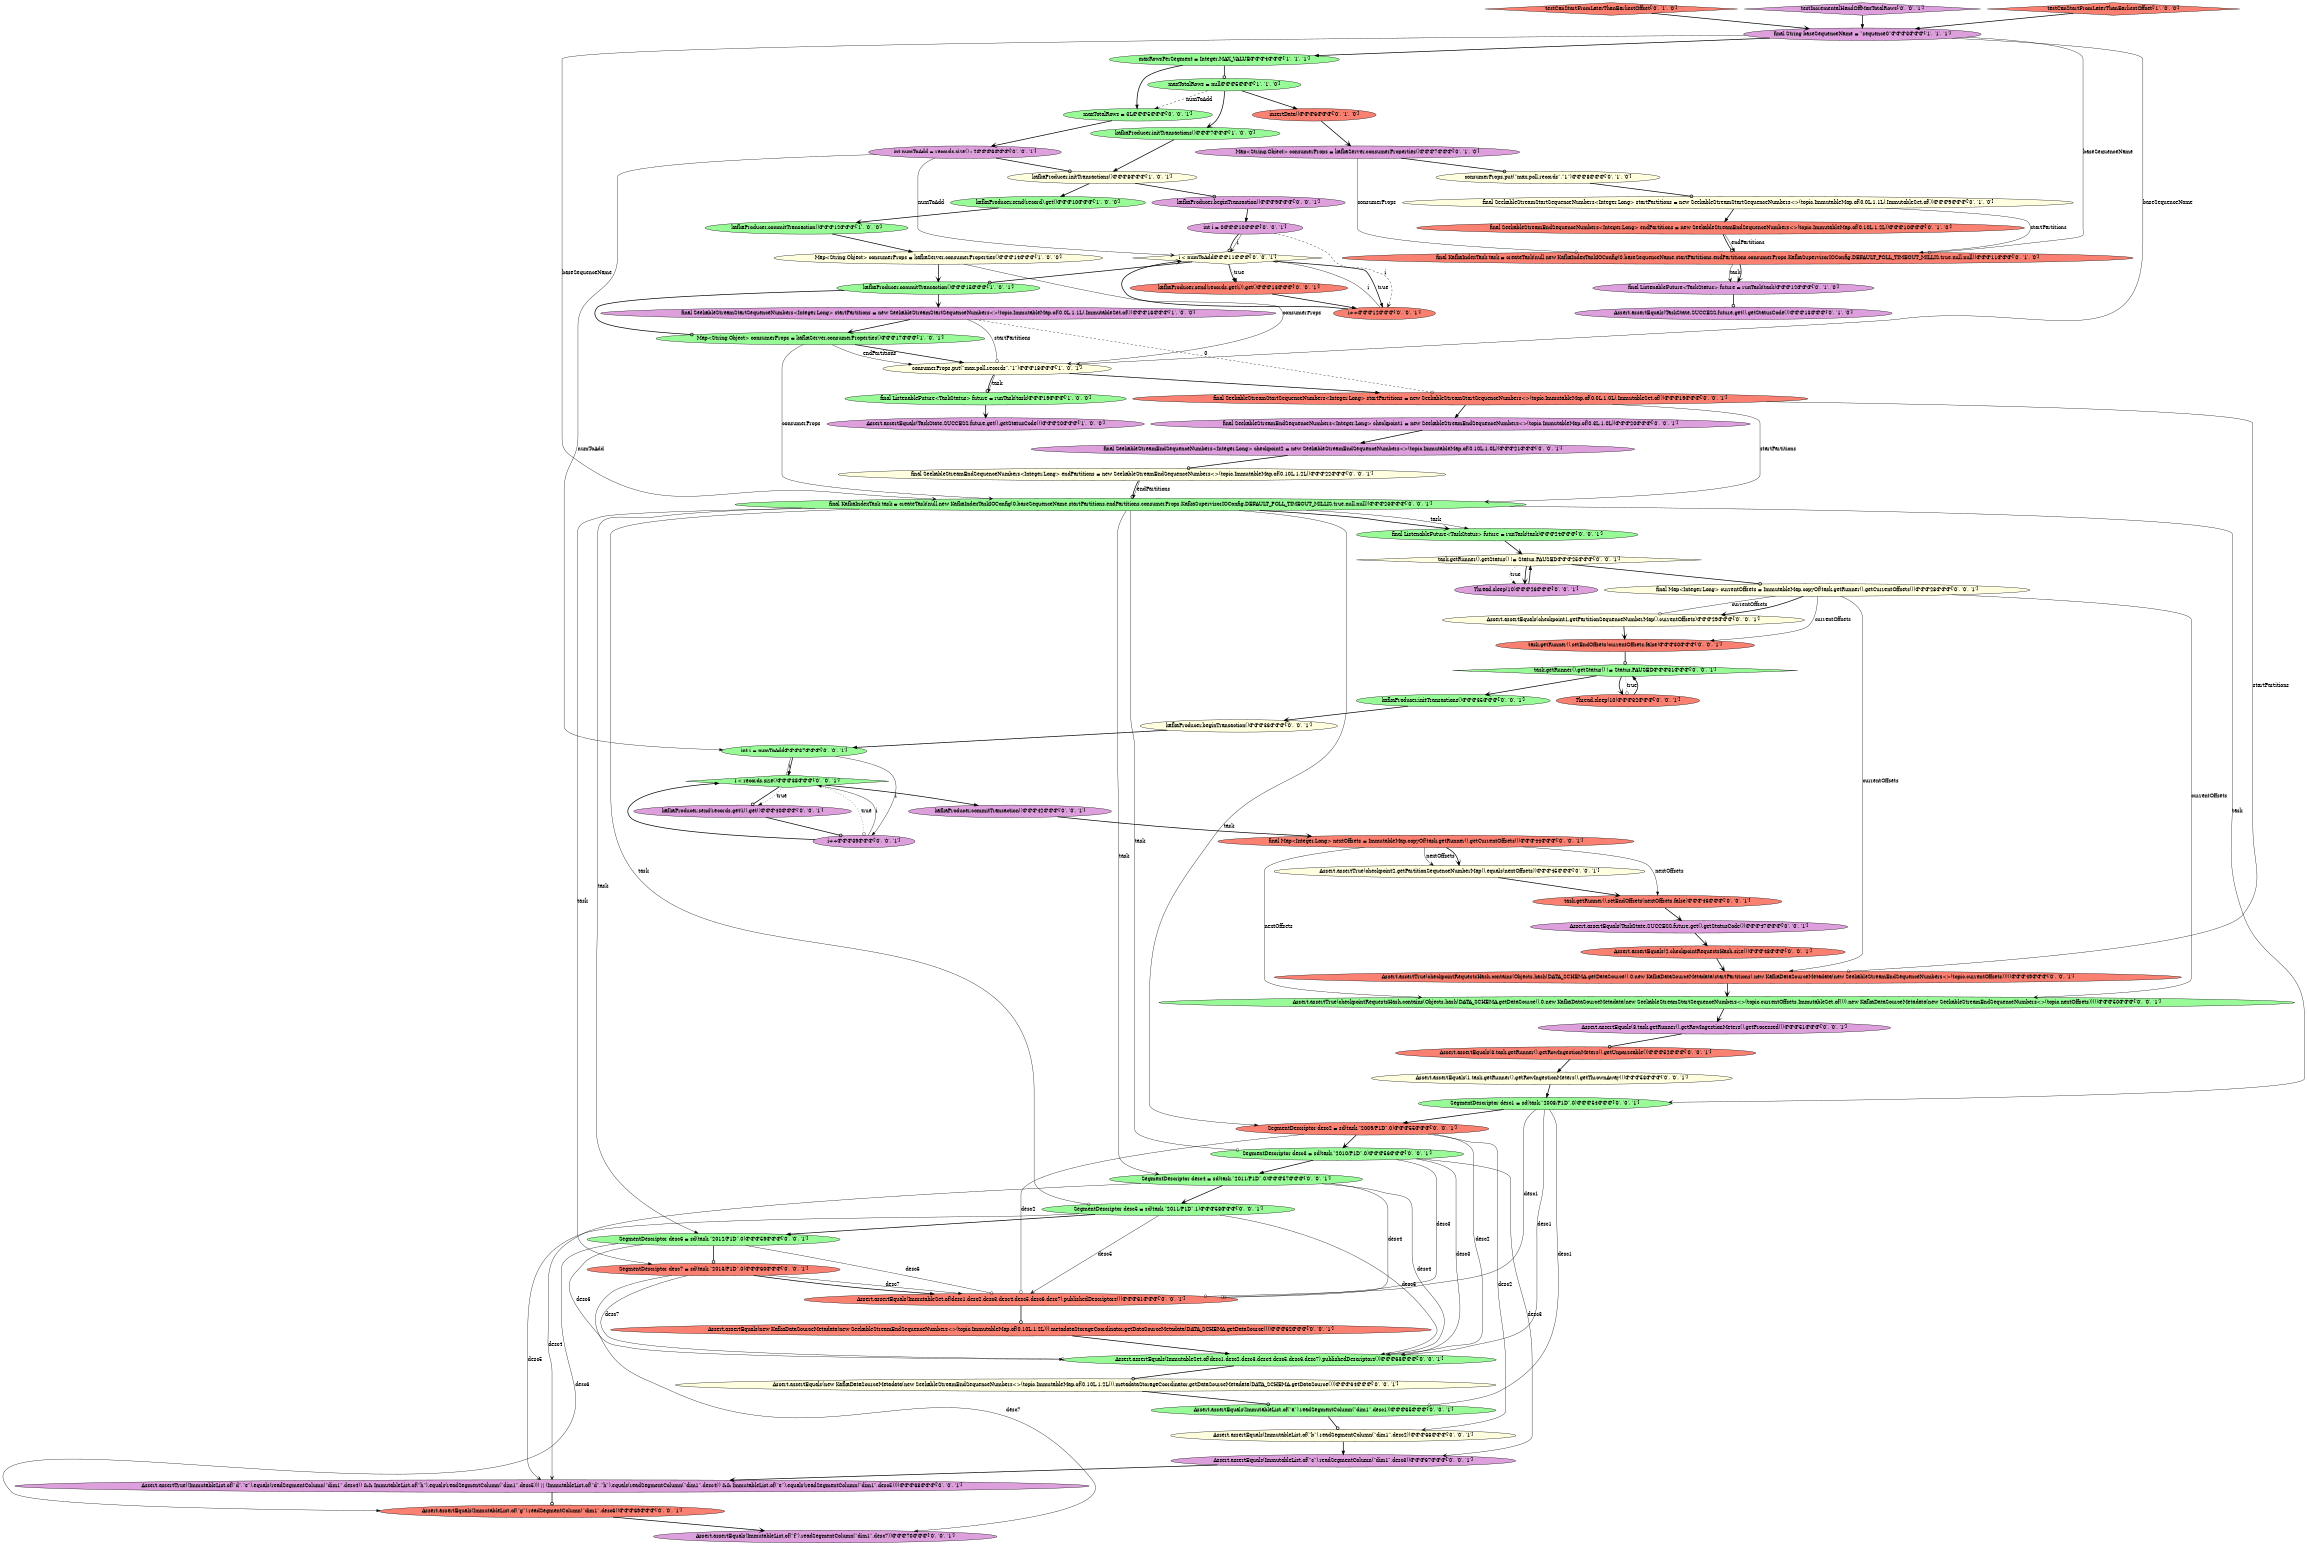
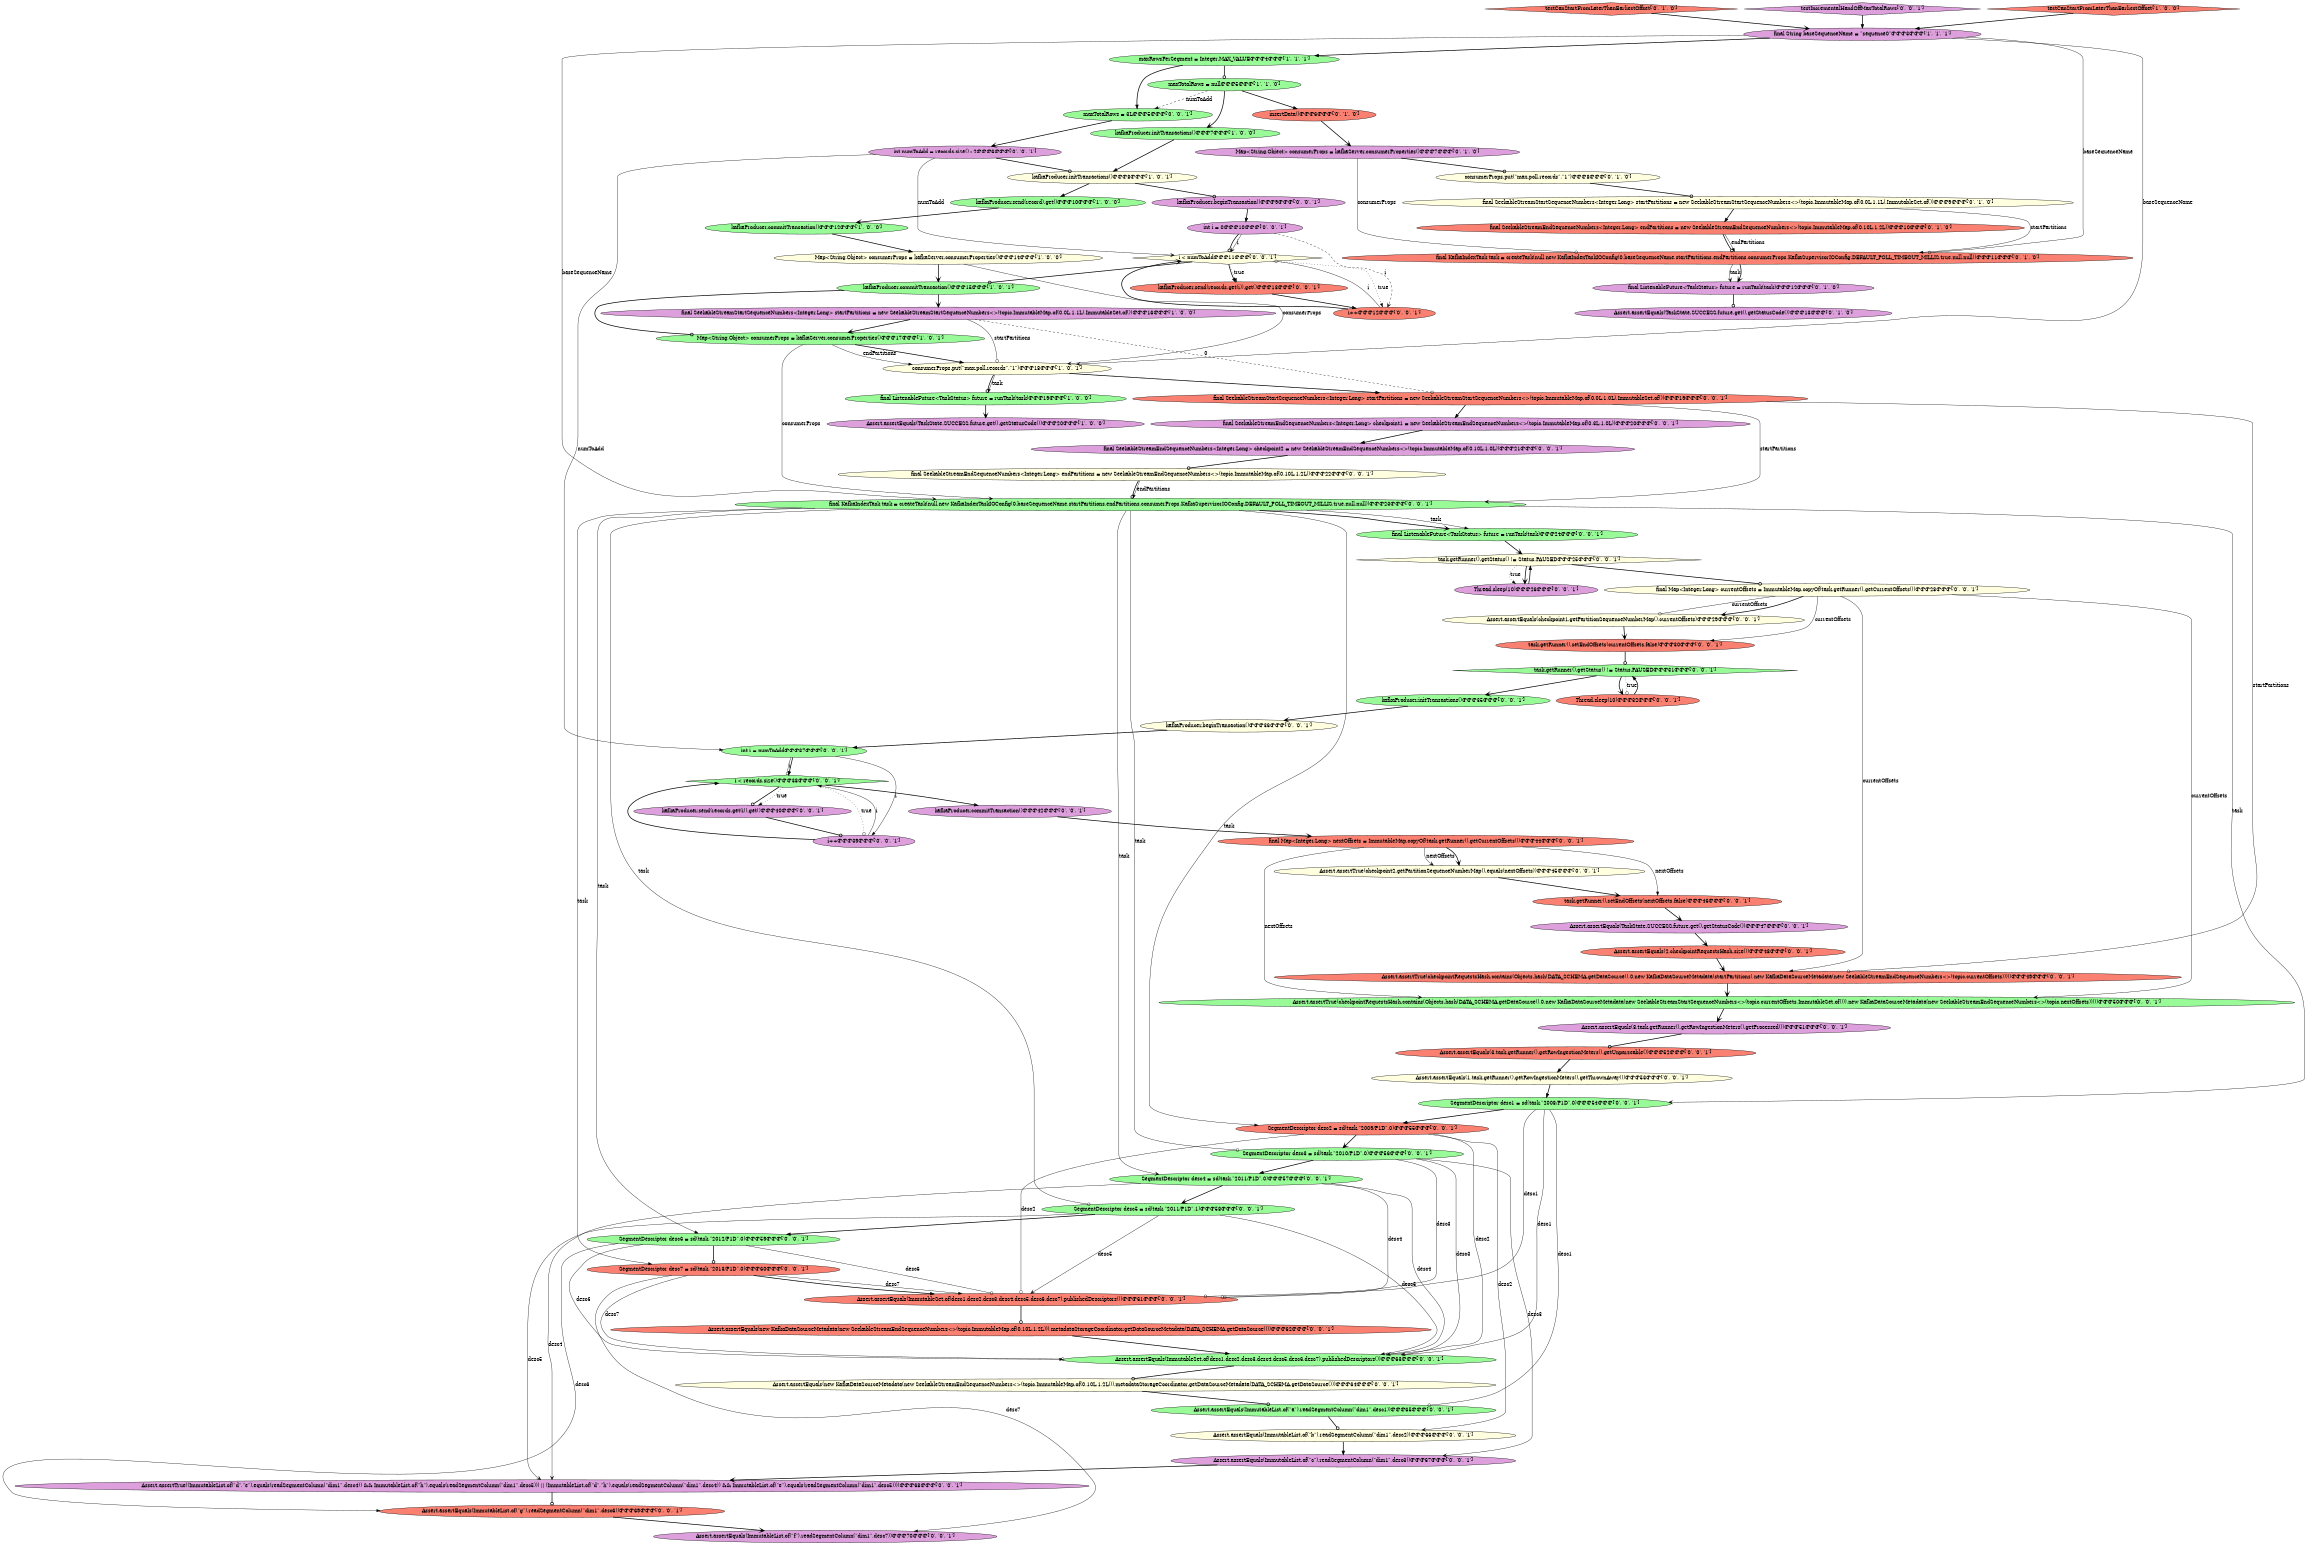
edge "i < numToAdd@@@11@@@['0', '0', '1']" -> "i++@@@12@@@['0', '0', '1']": style bold -> dotted
